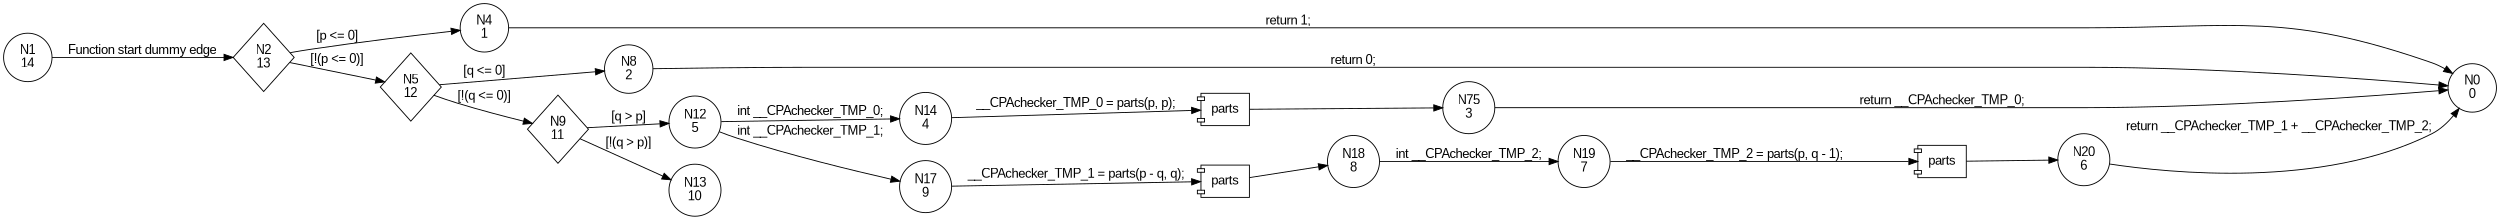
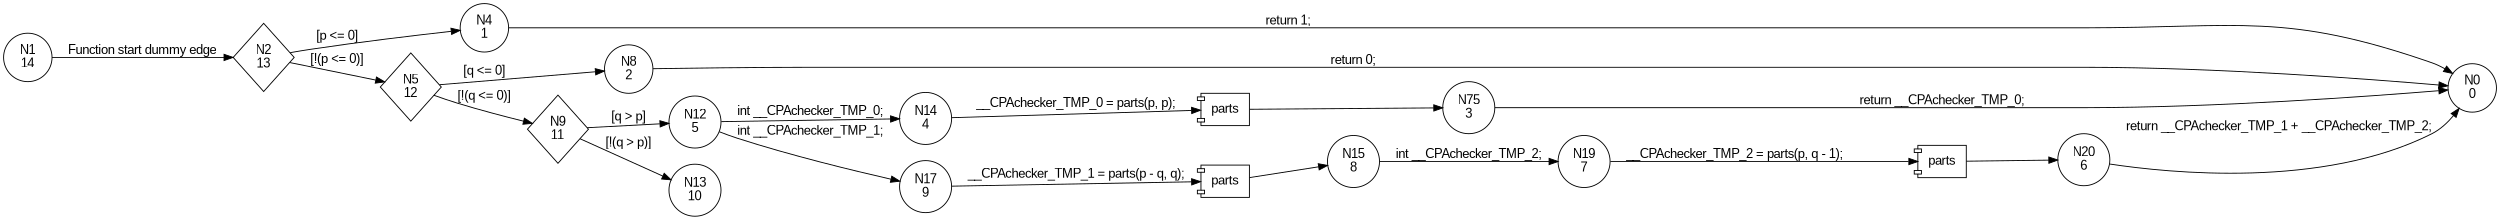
node "N18 8": label "N18 8" -> "N15 8"
